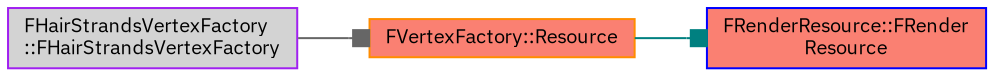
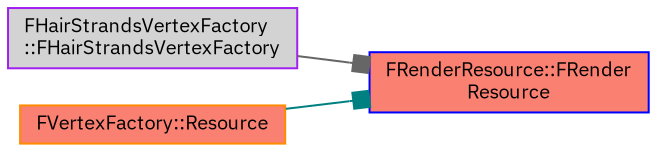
edge "FHairStrandsVertexFactory ::FHairStrandsVertexFactory" -> "FVertexFactory::Resource": now "FHairStrandsVertexFactory ::FHairStrandsVertexFactory" -> "FRenderResource::FRender Resource"
